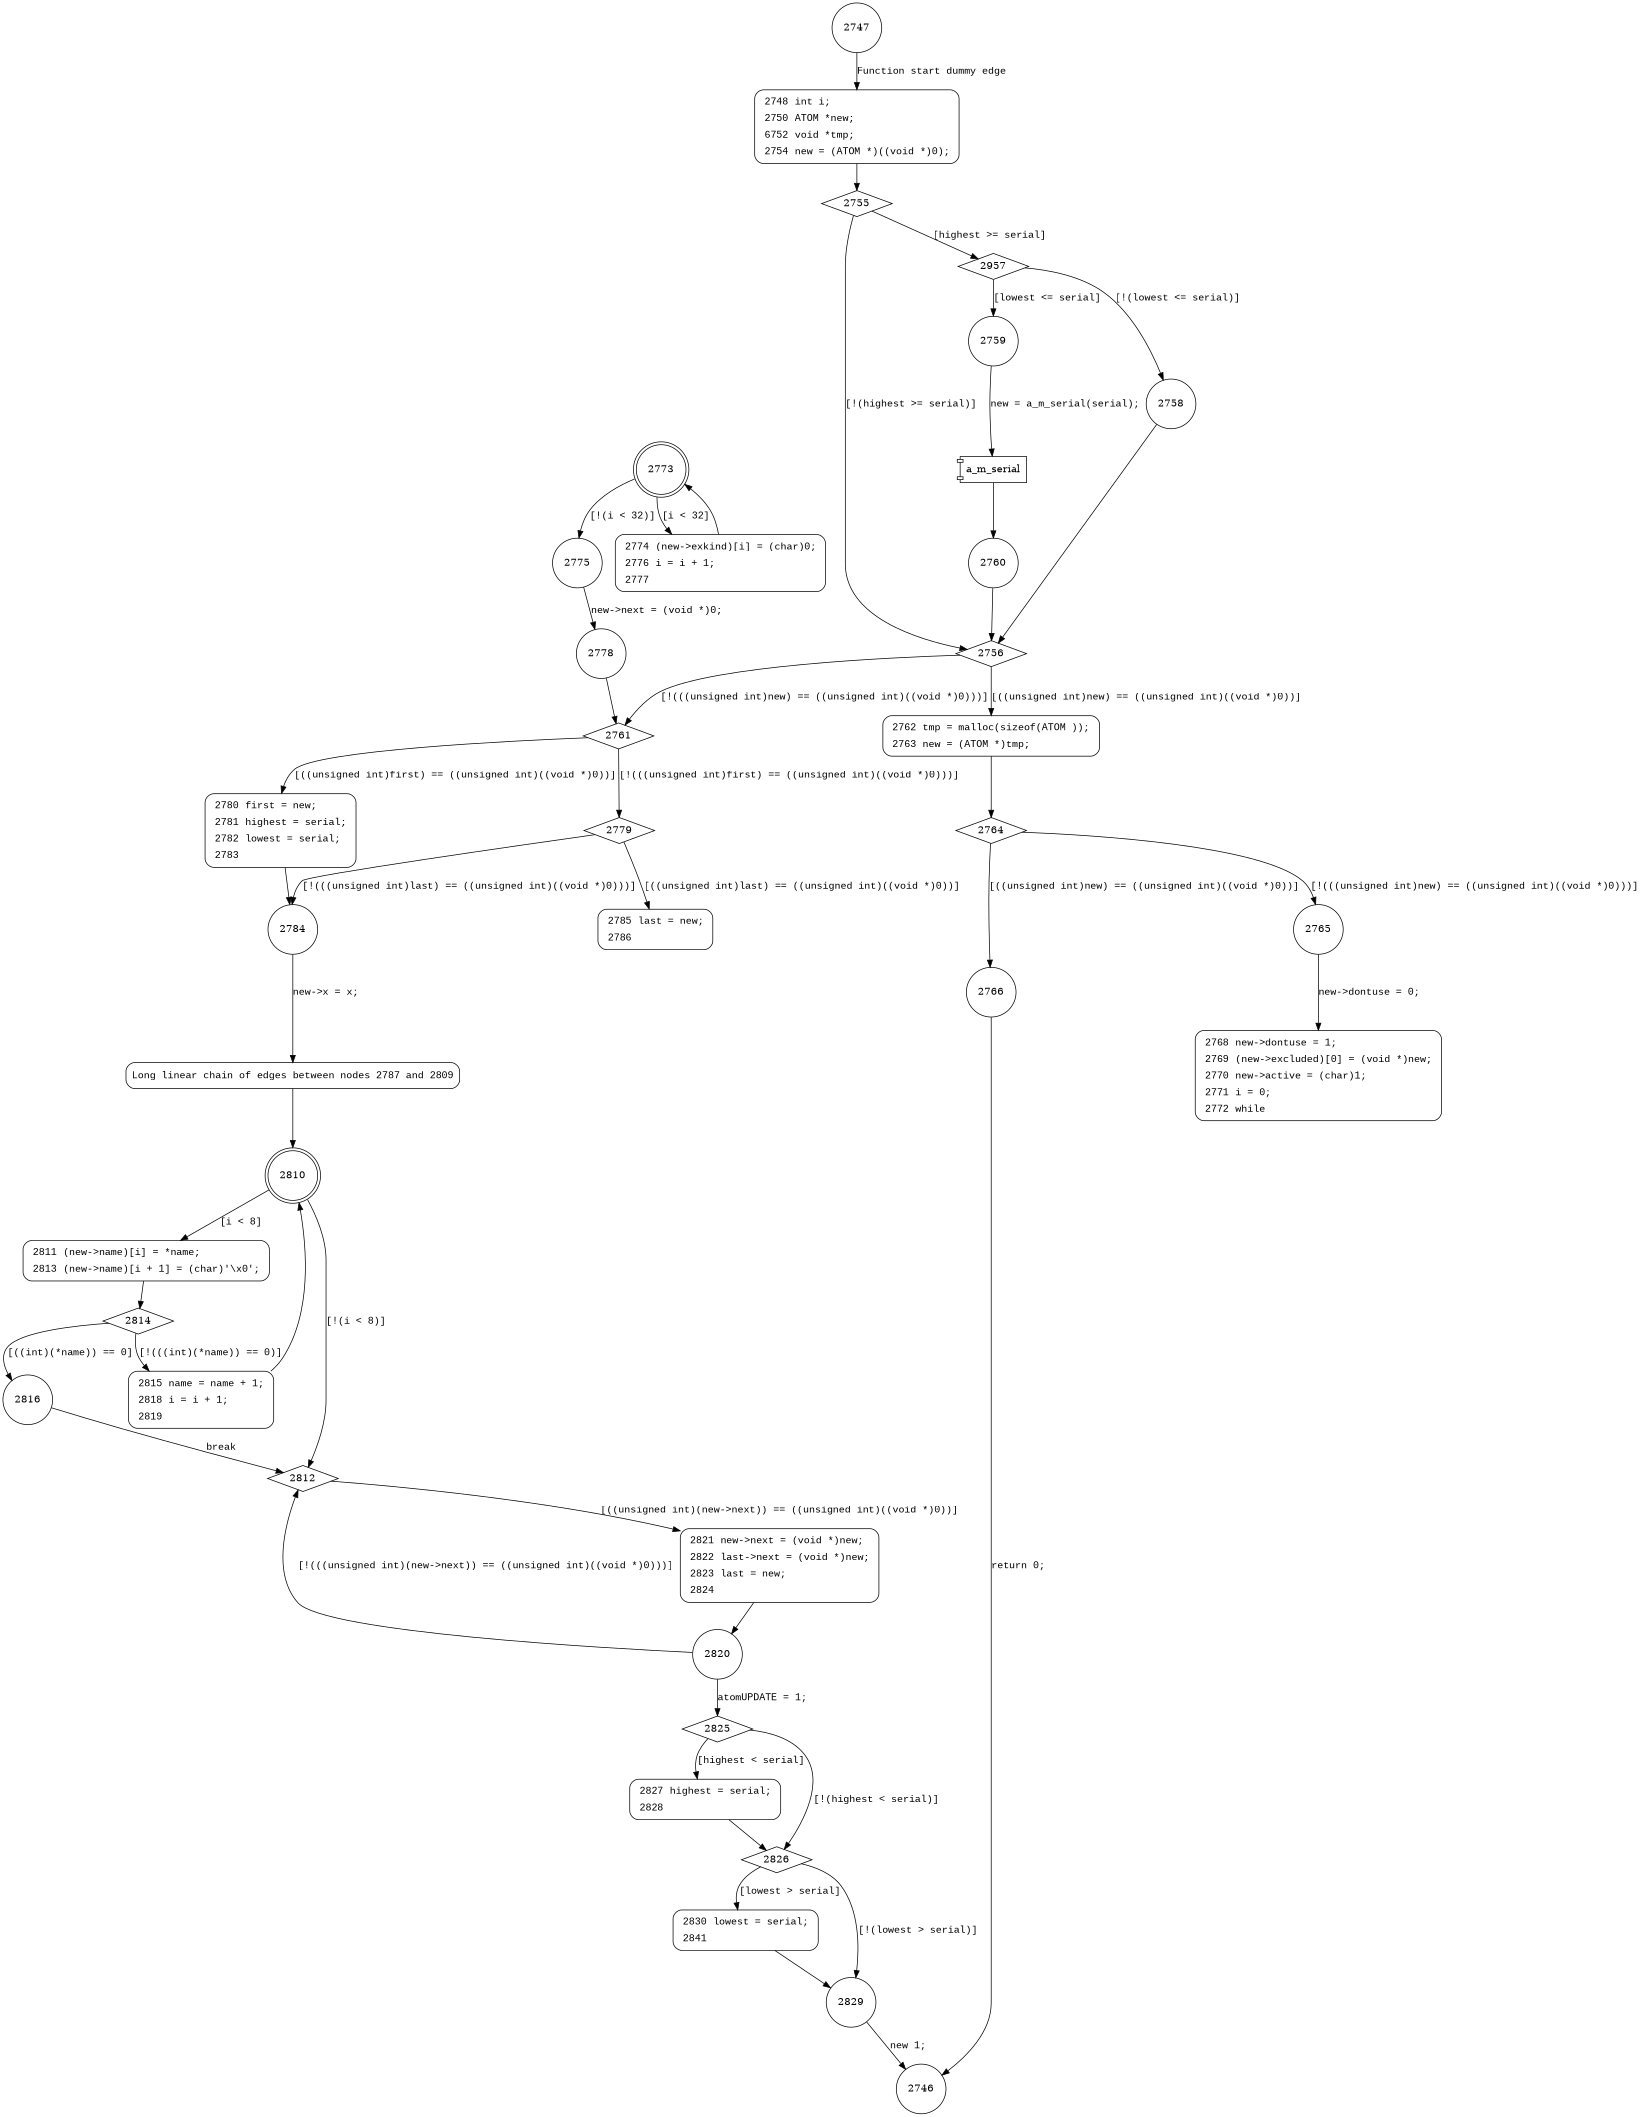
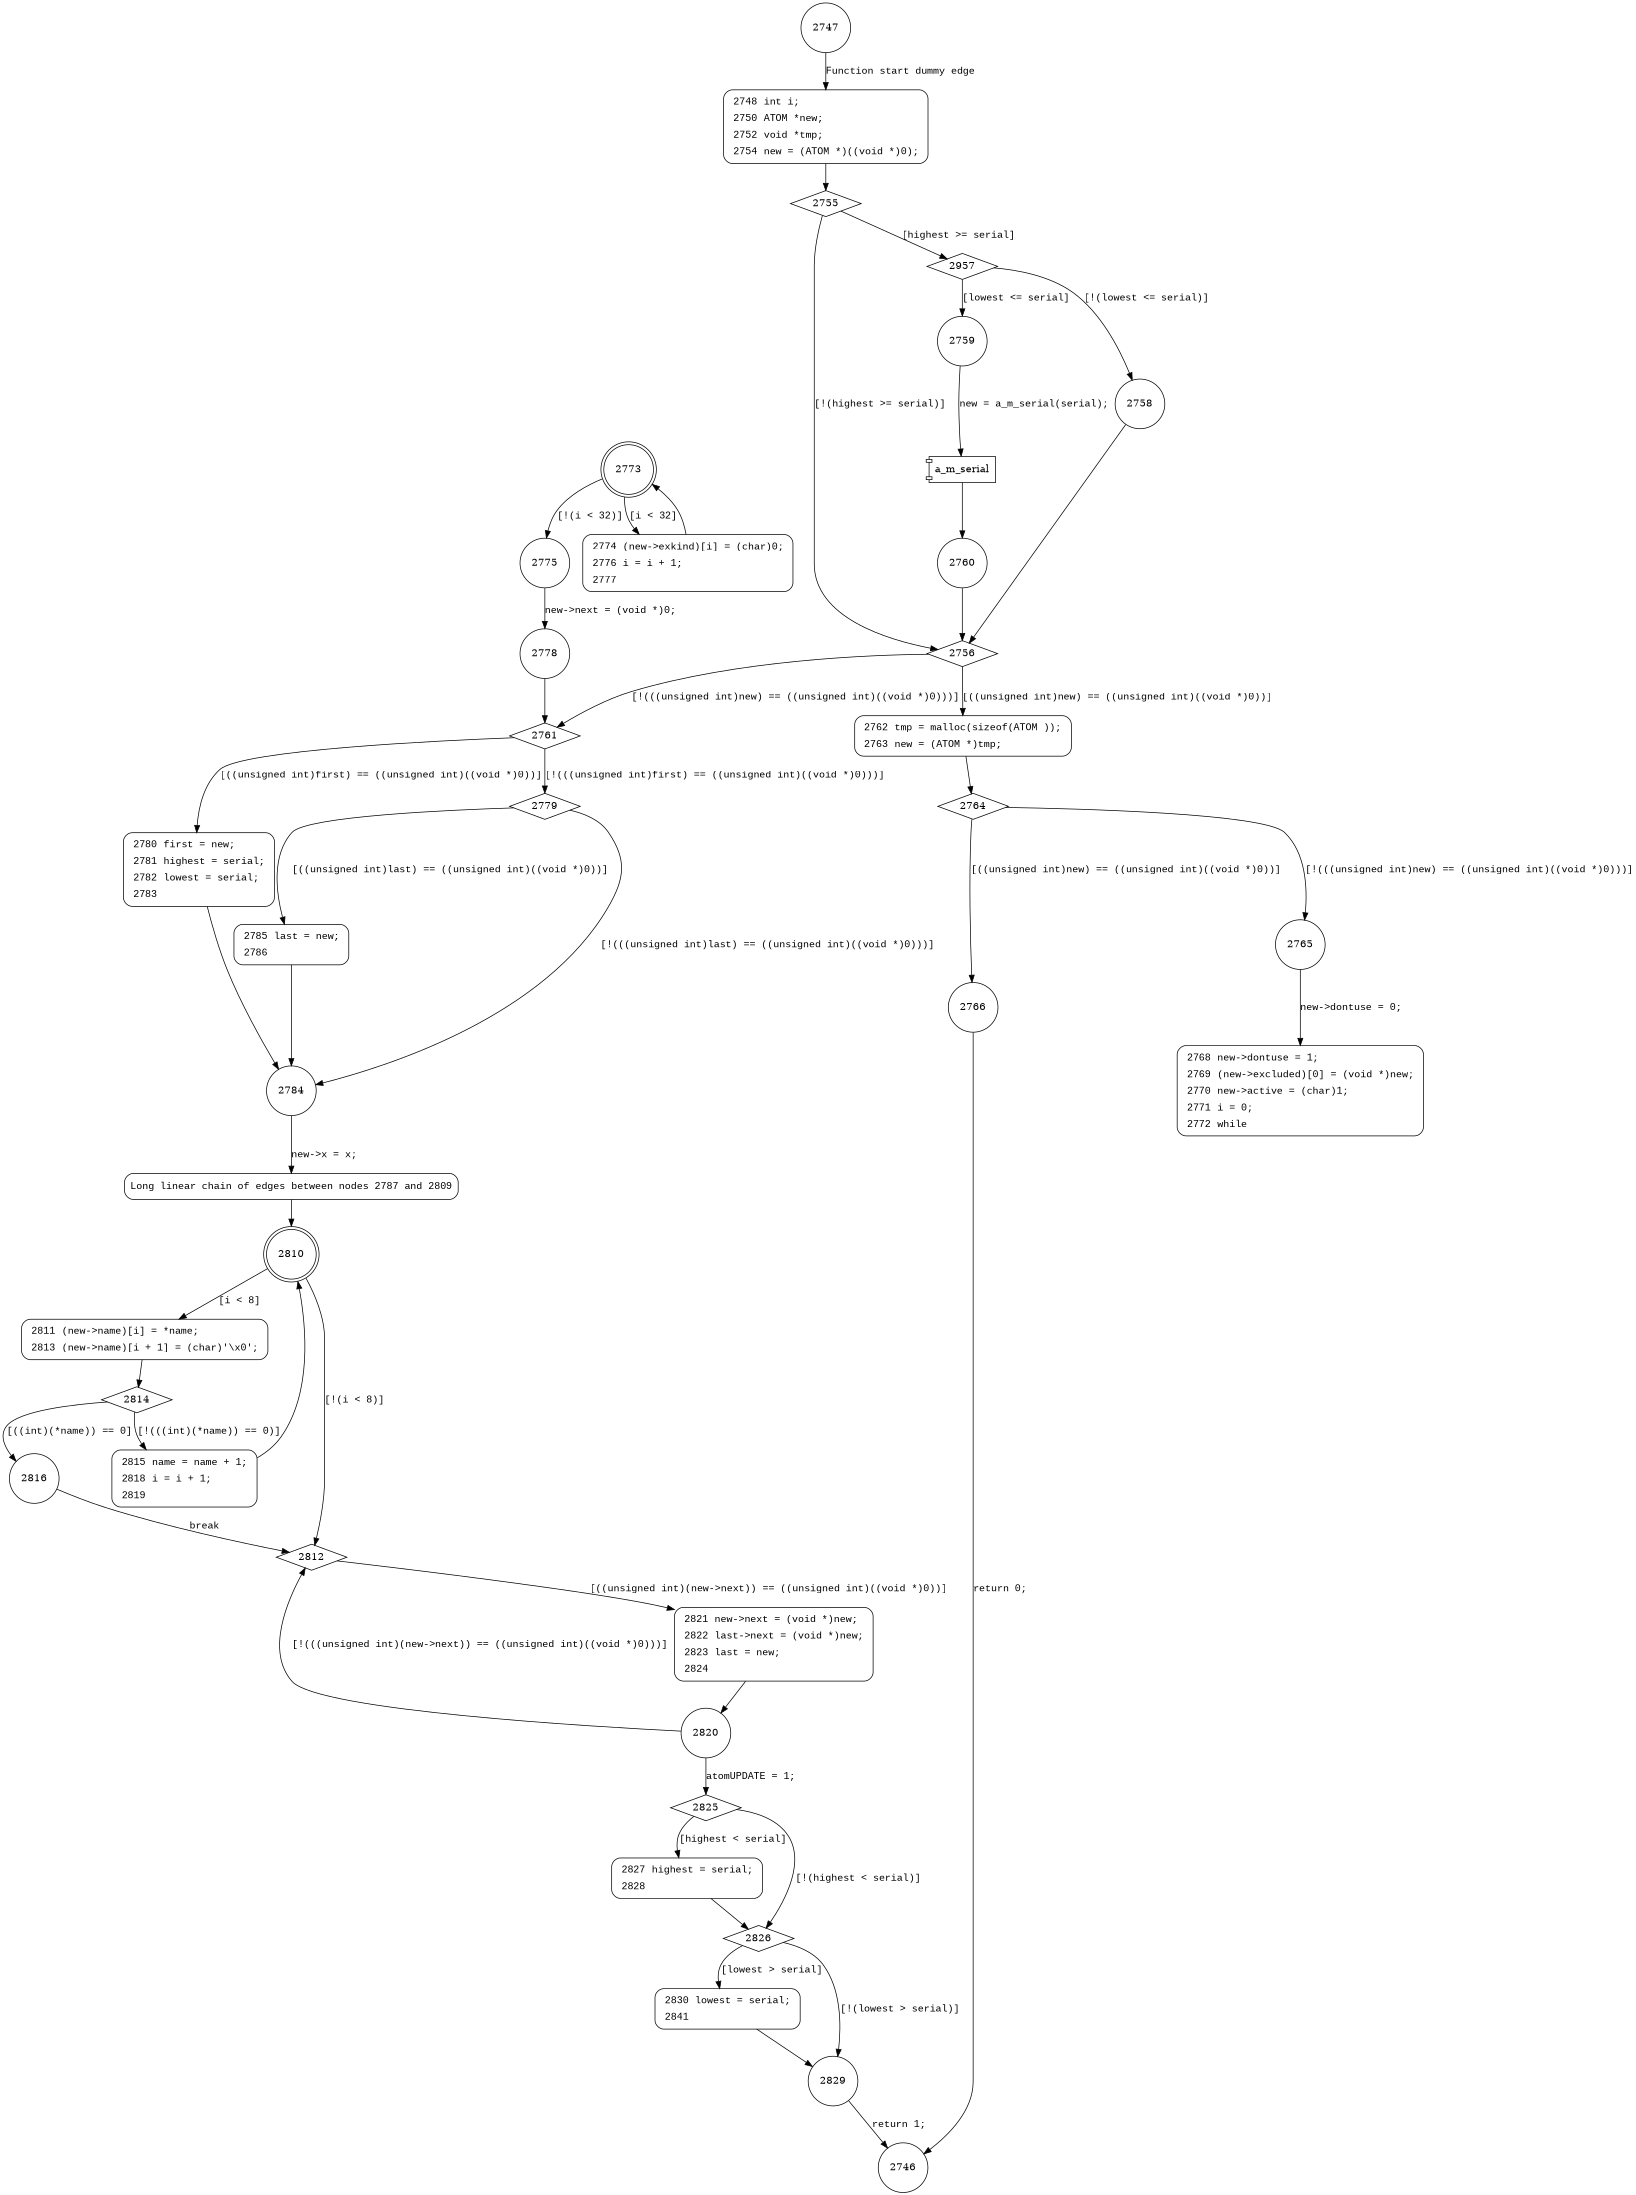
node "2748": text "6752" -> "2752"
edge "2785" -> "2784": added
edge "2829" -> "2746": label "new 1;" -> "return 1;"
